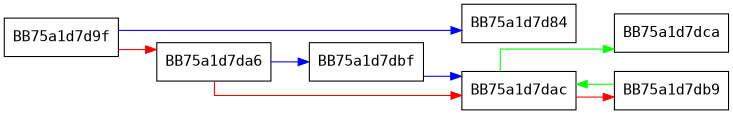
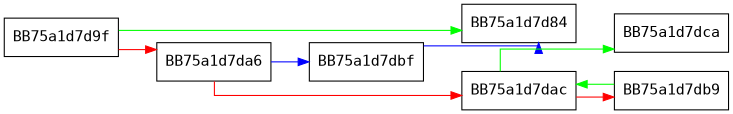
edge "BB75a1d7d9f" -> "BB75a1d7d84": color blue -> green
edge "BB75a1d7dbf" -> "BB75a1d7dac": now "BB75a1d7dbf" -> "BB75a1d7d84"
